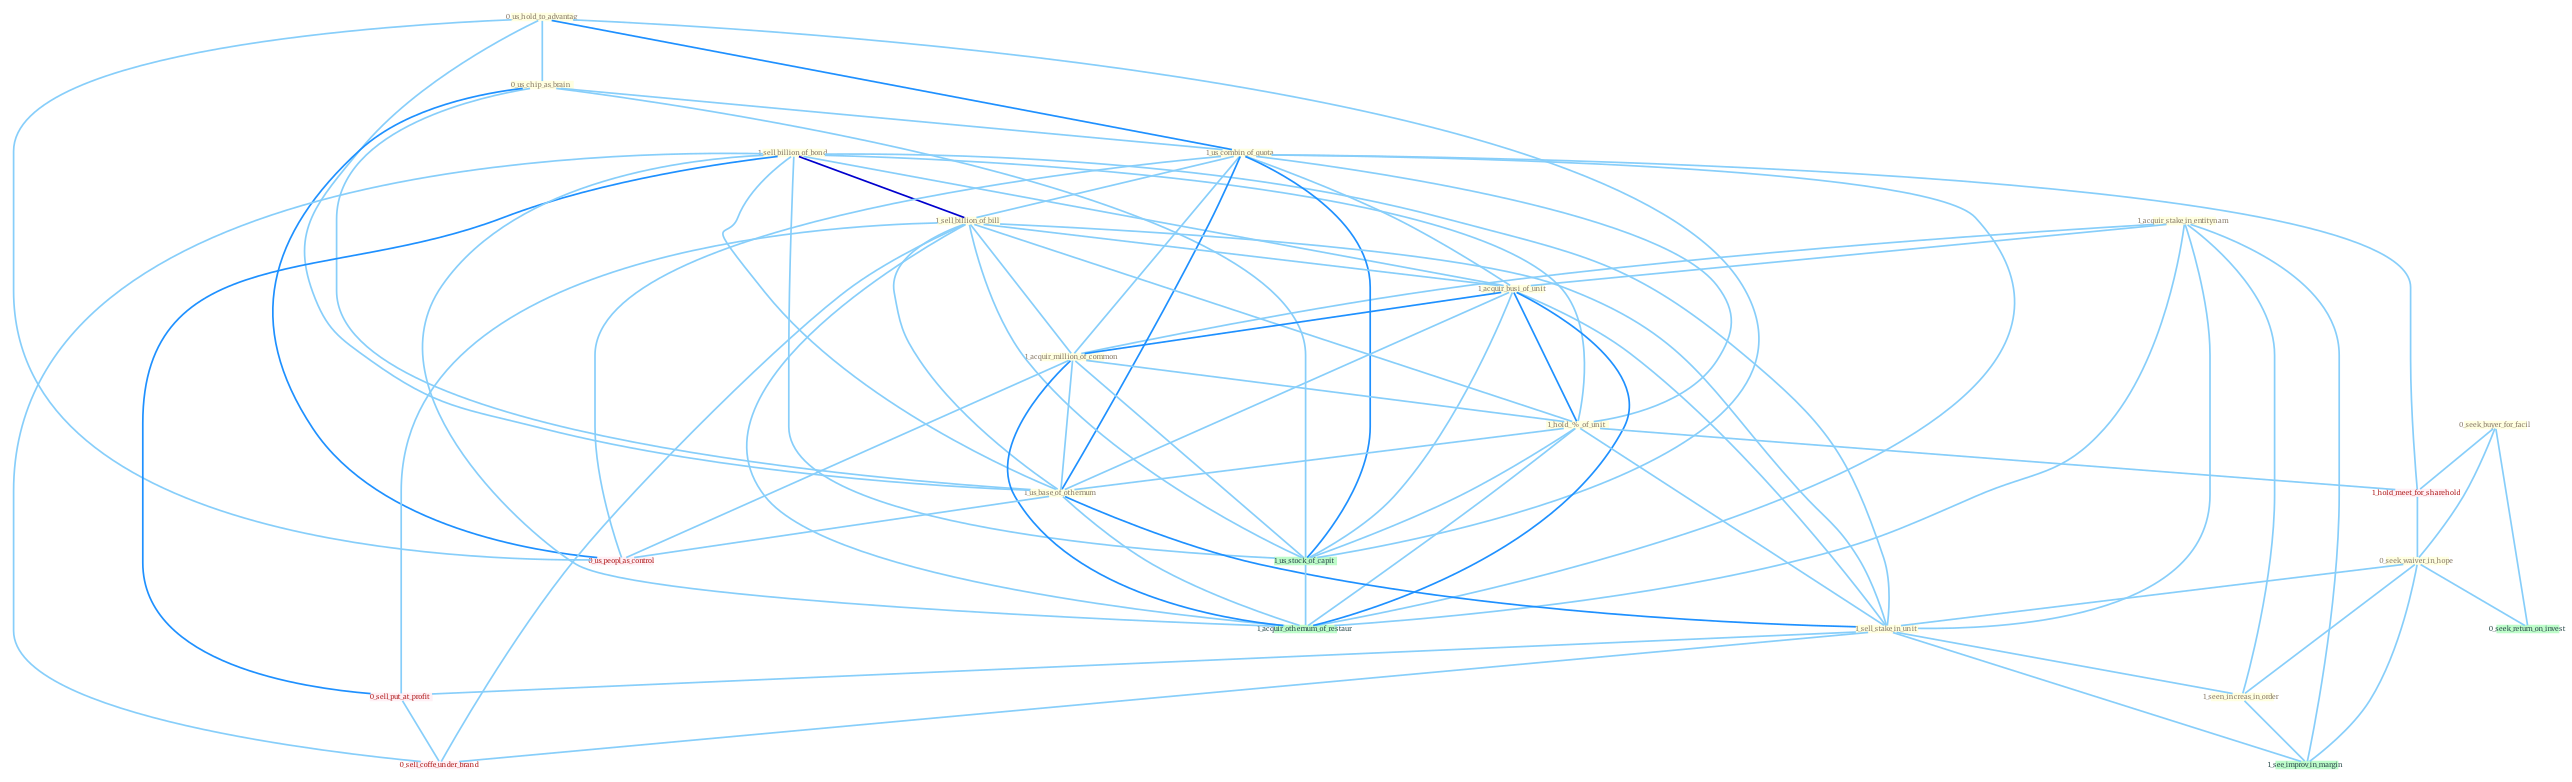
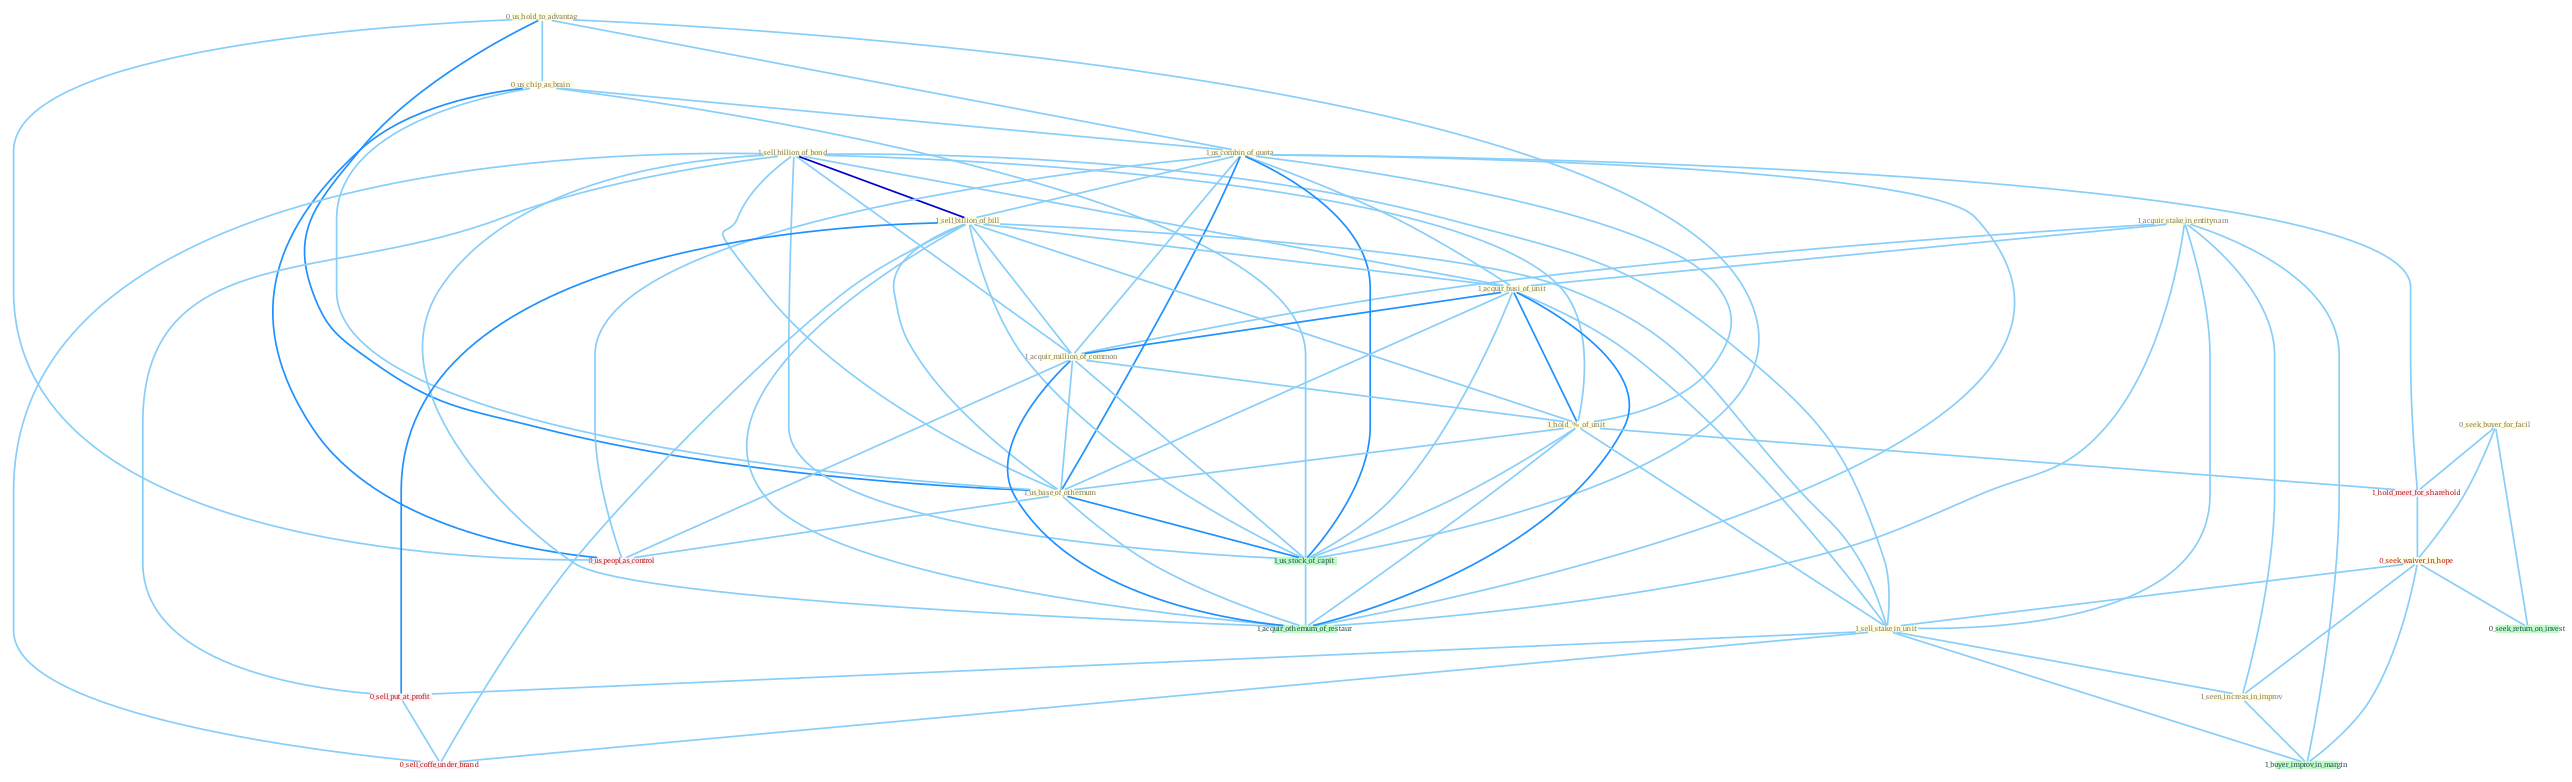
edge "0_us_hold_to_advantag" -- "1_us_combin_of_quota": color #1e90ff -> #87cefa
edge "1_sell_billion_of_bond" -- "1_acquir_million_of_common": added
edge "1_sell_billion_of_bond" -- "0_sell_put_at_profit": color #1e90ff -> #87cefa
edge "1_sell_billion_of_bill" -- "0_sell_put_at_profit": color #87cefa -> #1e90ff
edge "0_us_hold_to_advantag" -- "1_us_base_of_othernum": color #87cefa -> #1e90ff
node "0_seek_waiver_in_hope": fontcolor #8b7d6b -> #b22222
edge "1_us_base_of_othernum" -- "1_sell_stake_in_unit": now "1_us_base_of_othernum" -- "1_us_stock_of_capit"
node "1_seen_increas_in_order": label "1_seen_increas_in_order" -> "1_seen_increas_in_improv"
node "1_see_improv_in_margin": label "1_see_improv_in_margin" -> "1_buyer_improv_in_margin"
